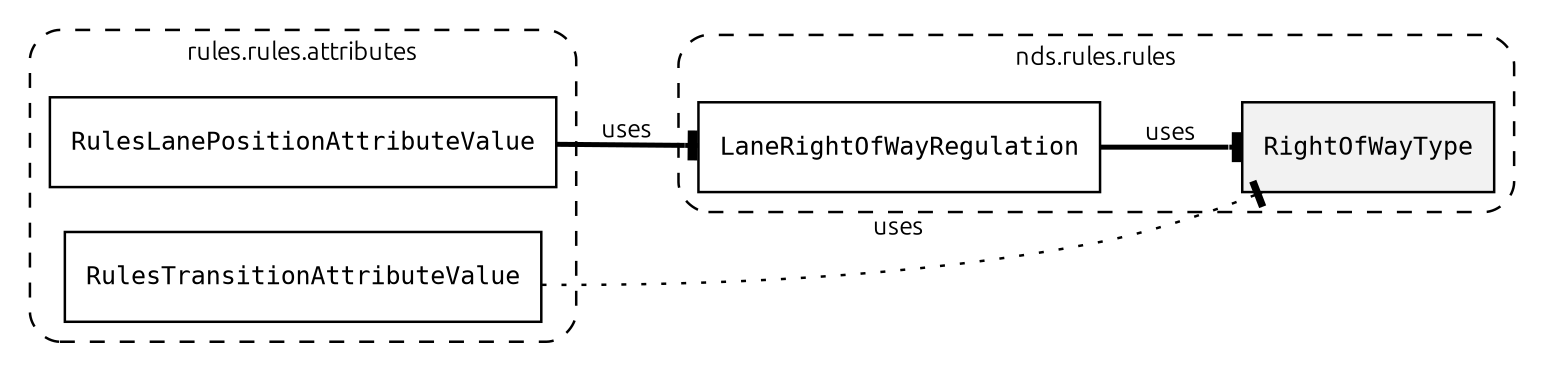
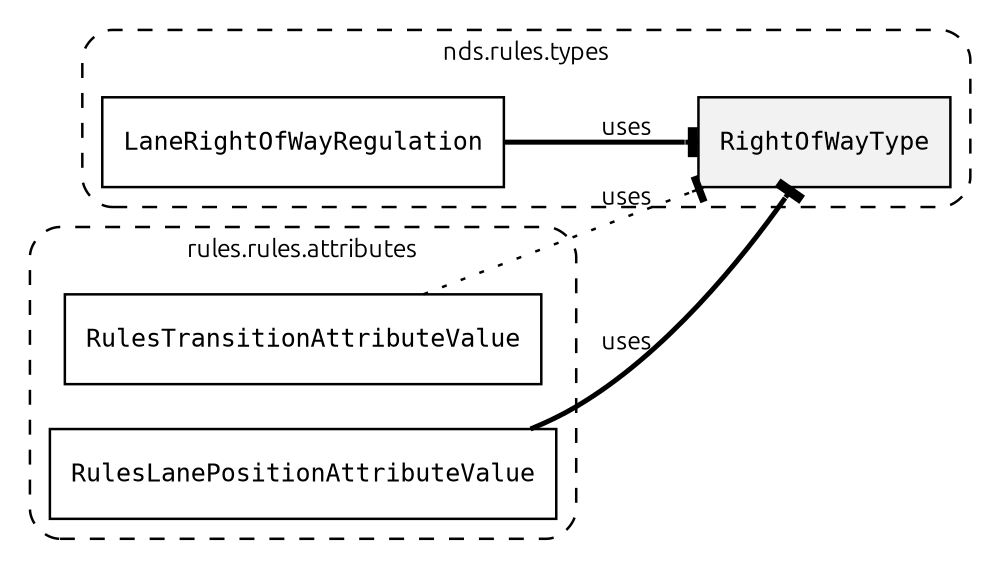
cluster "nds.rules.rules": label "nds.rules.rules" -> "nds.rules.types"
edge "RulesLanePositionAttributeValue" -> "LaneRightOfWayRegulation": now "RulesLanePositionAttributeValue" -> "RightOfWayType"
